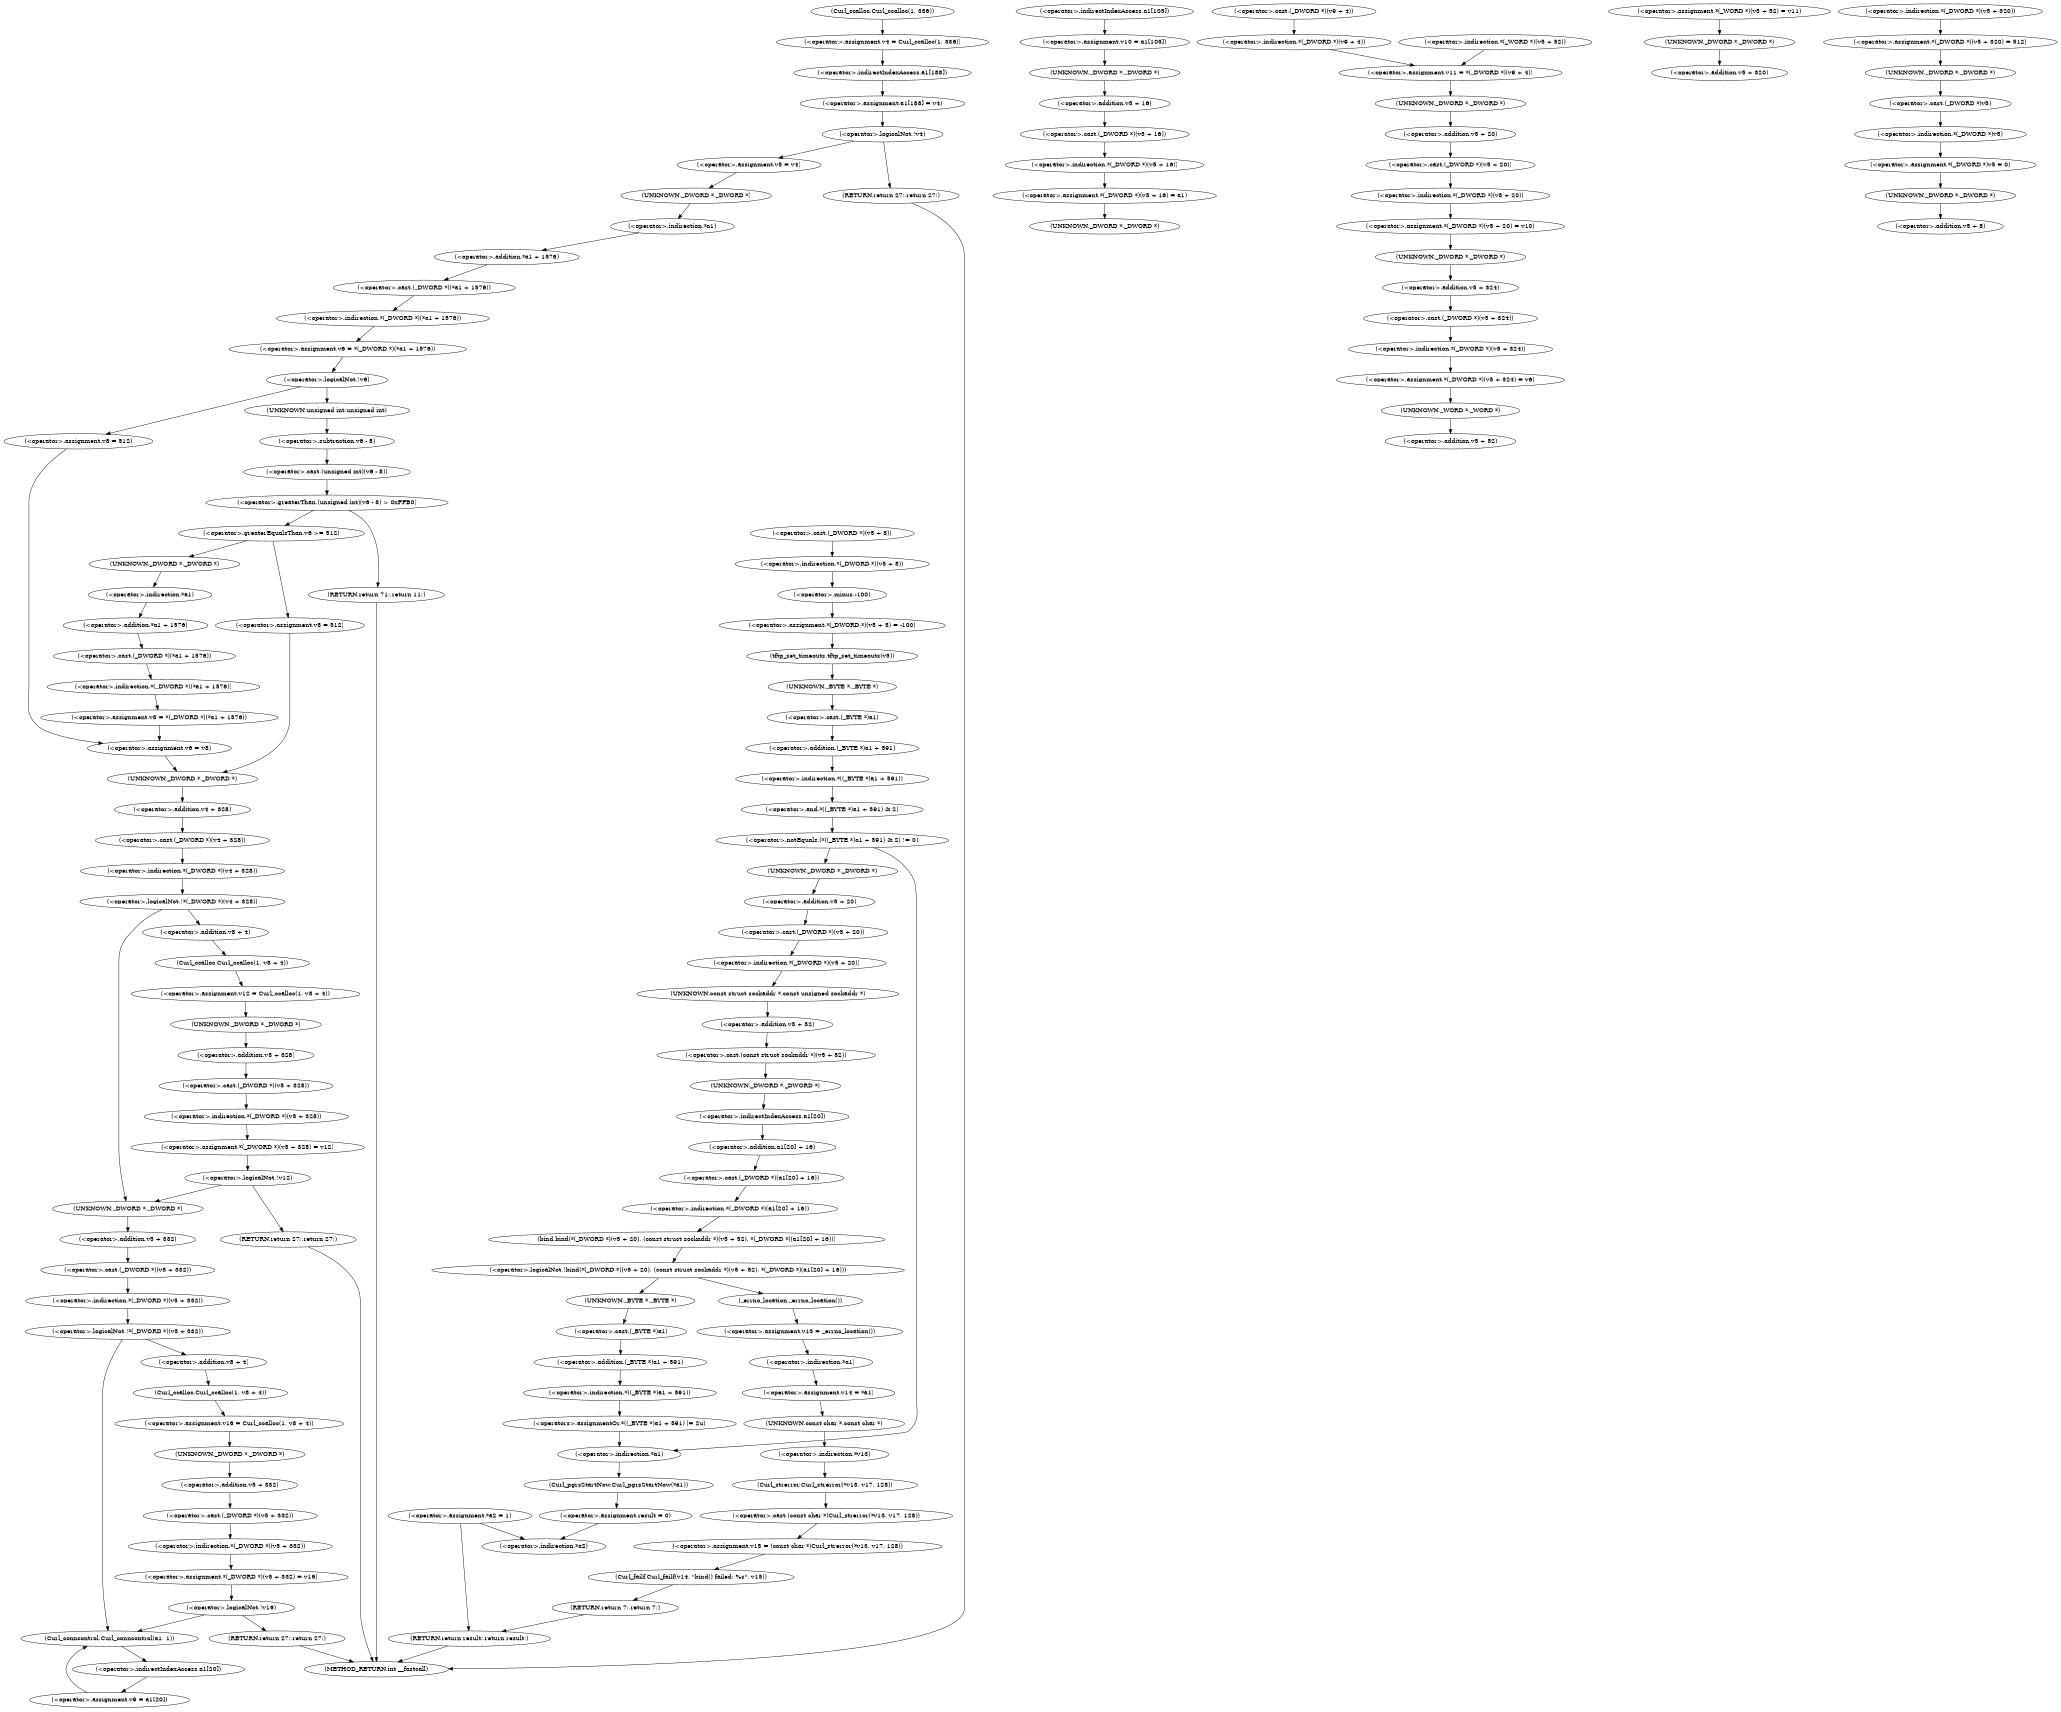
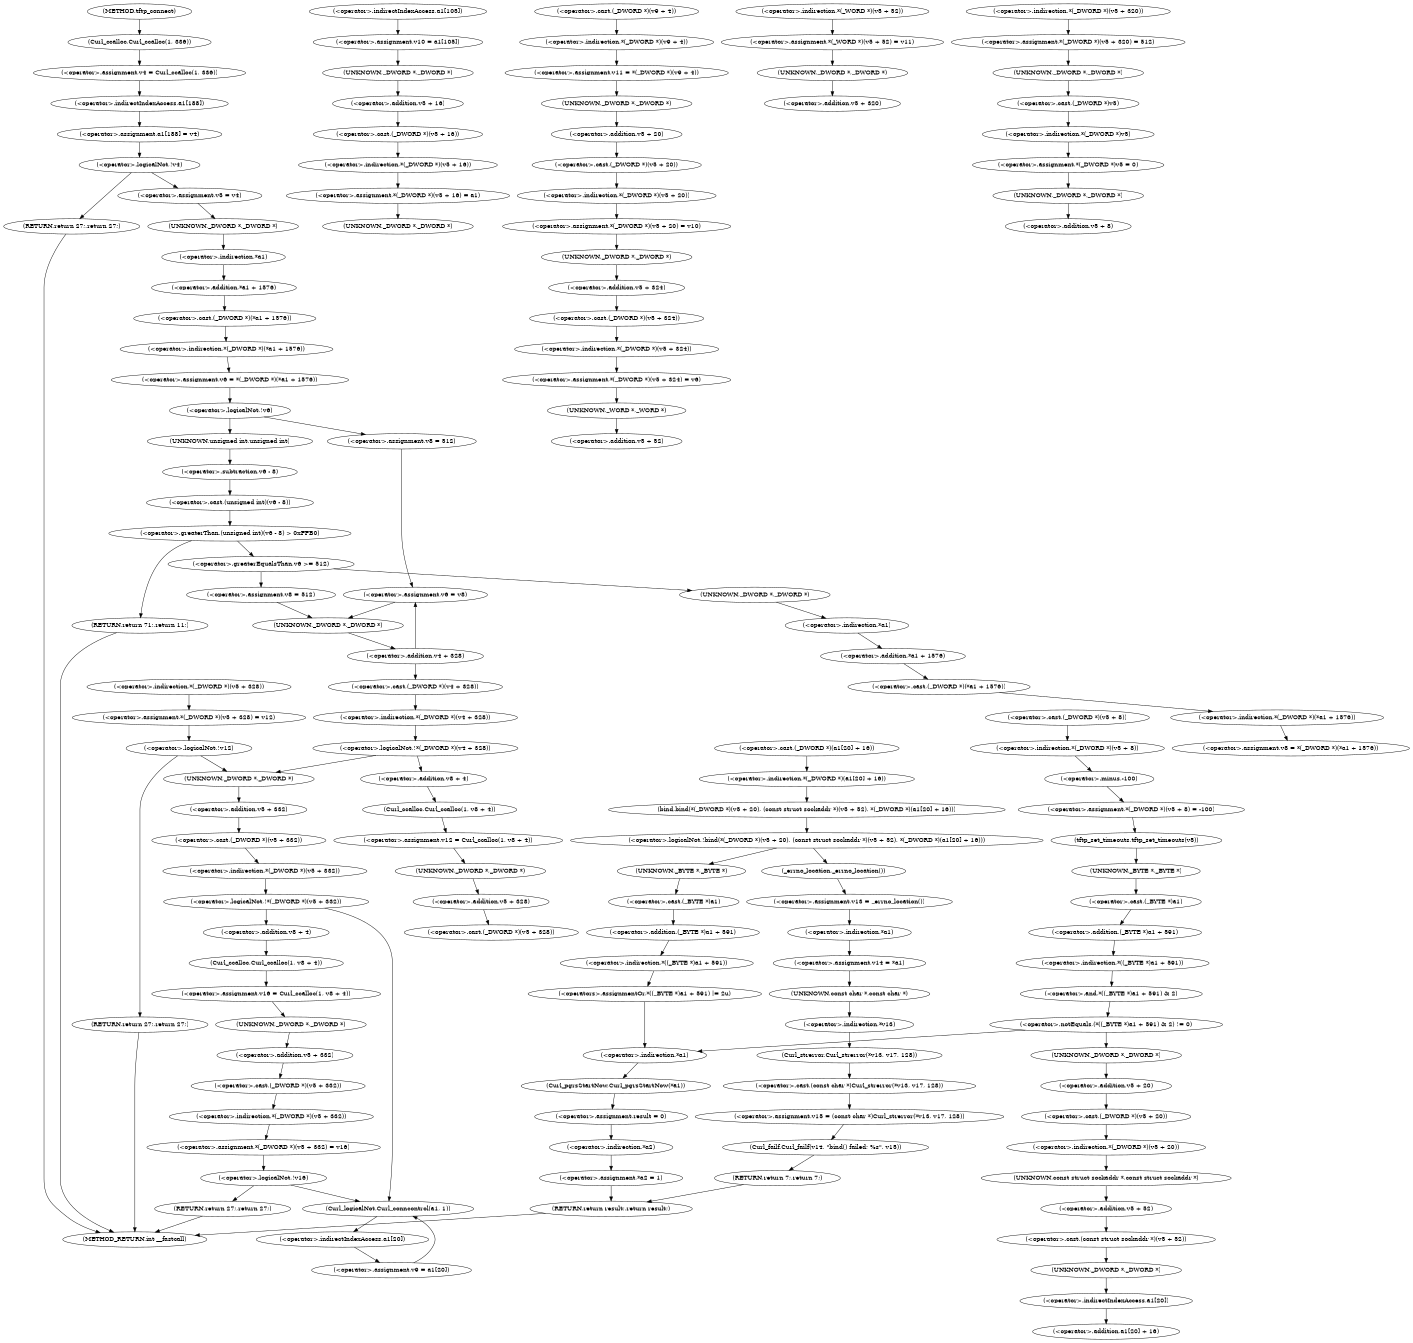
node "(METHOD,tftp_connect)": added
edge "(<operator>.indirection,*(_WORD *)(v5 + 52))" -> "(<operator>.assignment,v11 = *(_DWORD *)(v9 + 4))": now "(<operator>.indirection,*(_WORD *)(v5 + 52))" -> "(<operator>.assignment,*(_WORD *)(v5 + 52) = v11)"
edge "(<operator>.assignment,v8 = *(_DWORD *)(*a1 + 1576))" -> "(<operator>.assignment,v6 = v8)": now "(<operator>.addition,v4 + 328)" -> "(<operator>.assignment,v6 = v8)"
node "(UNKNOWN,const struct sockaddr *,const unsigned sockaddr *)": label "(UNKNOWN,const struct sockaddr *,const unsigned sockaddr *)" -> "(UNKNOWN,const struct sockaddr *,const struct sockaddr *)"
edge "(<operator>.cast,(_DWORD *)(v5 + 328))" -> "(<operator>.indirection,*(_DWORD *)(v5 + 328))": removed
edge "(<operator>.addition,a1[20] + 16)" -> "(<operator>.cast,(_DWORD *)(a1[20] + 16))": removed
edge "(<operator>.assignment,*a2 = 1)" -> "(<operator>.indirection,*a2)": reversed
node "(Curl_conncontrol,Curl_conncontrol(a1, 1))": label "(Curl_conncontrol,Curl_conncontrol(a1, 1))" -> "(Curl_logicalNot,Curl_conncontrol(a1, 1))"
